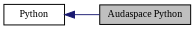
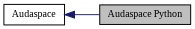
node "Python": label "Python" -> "Audaspace"
